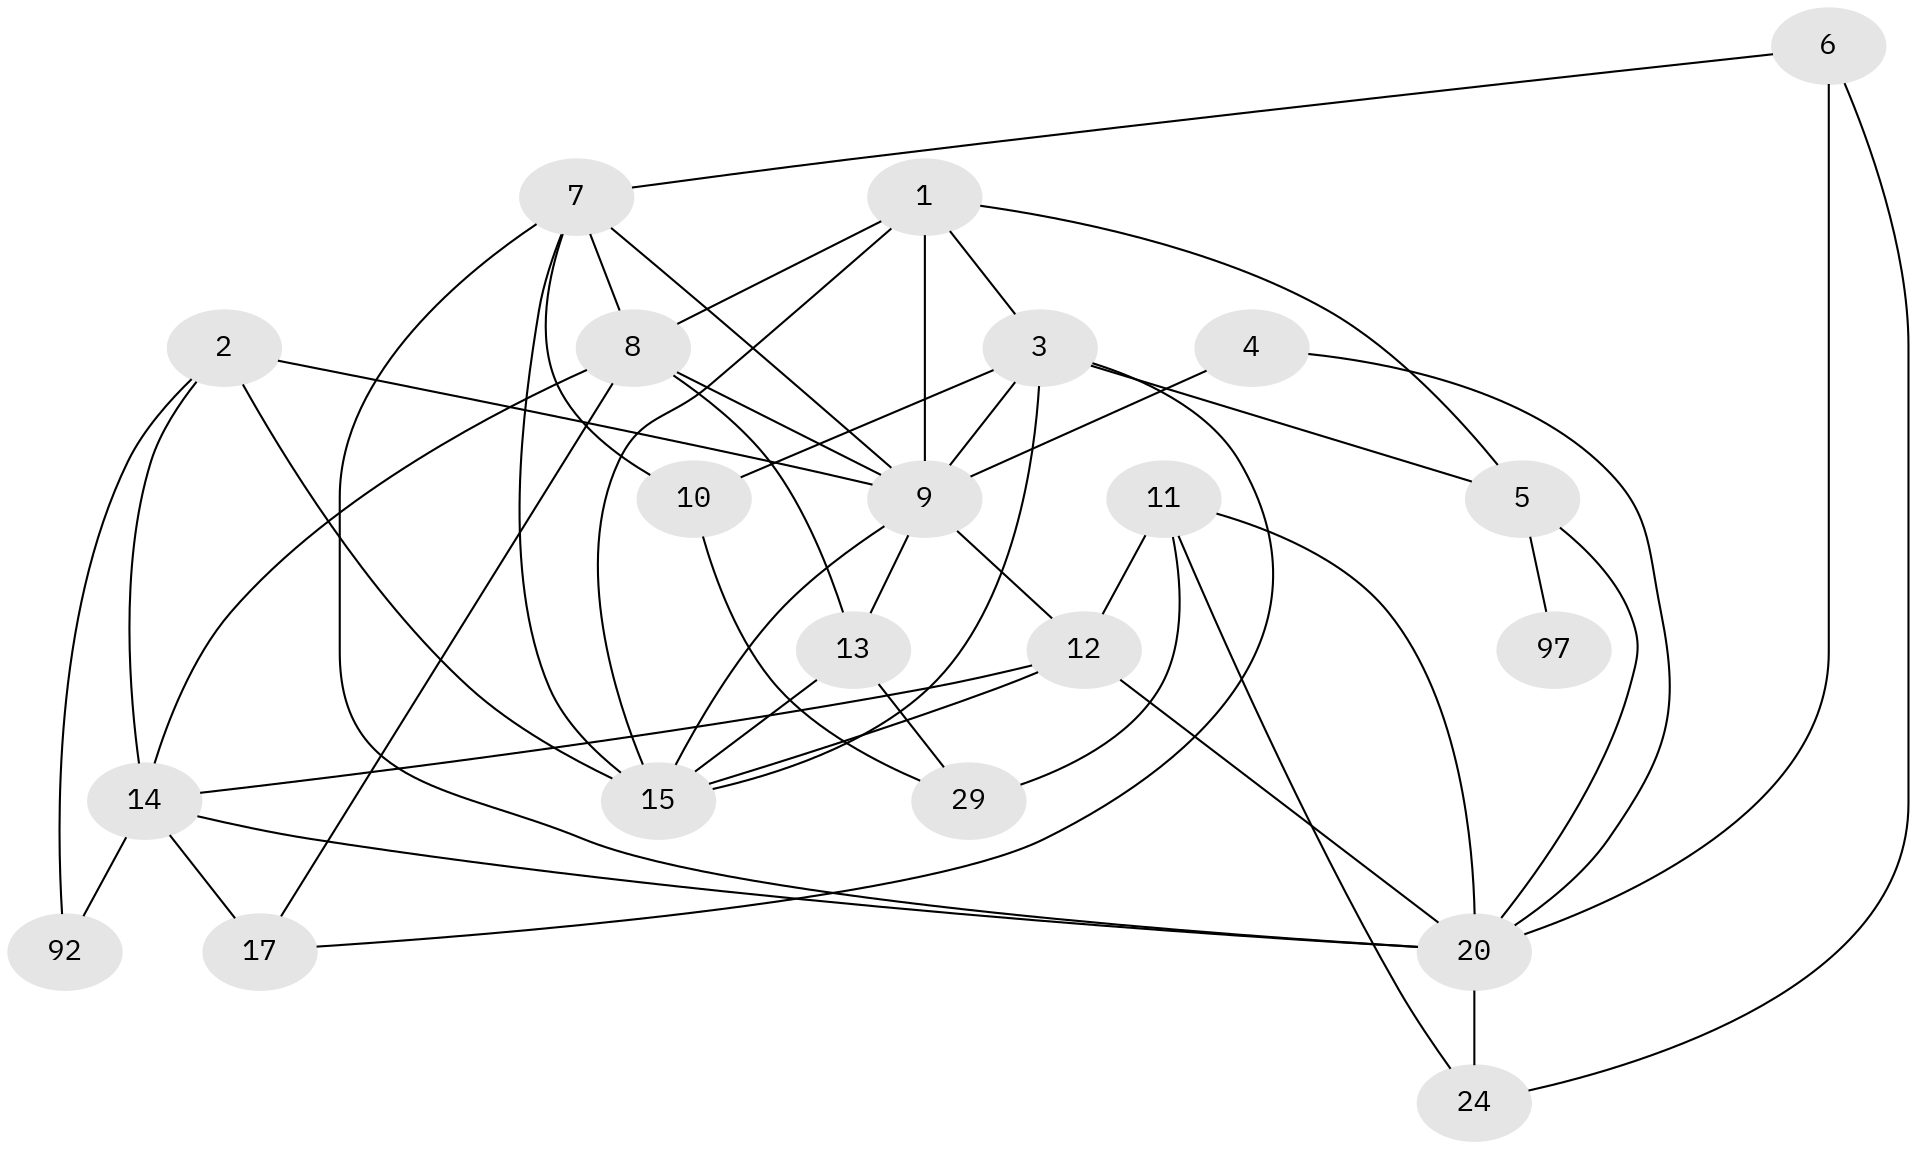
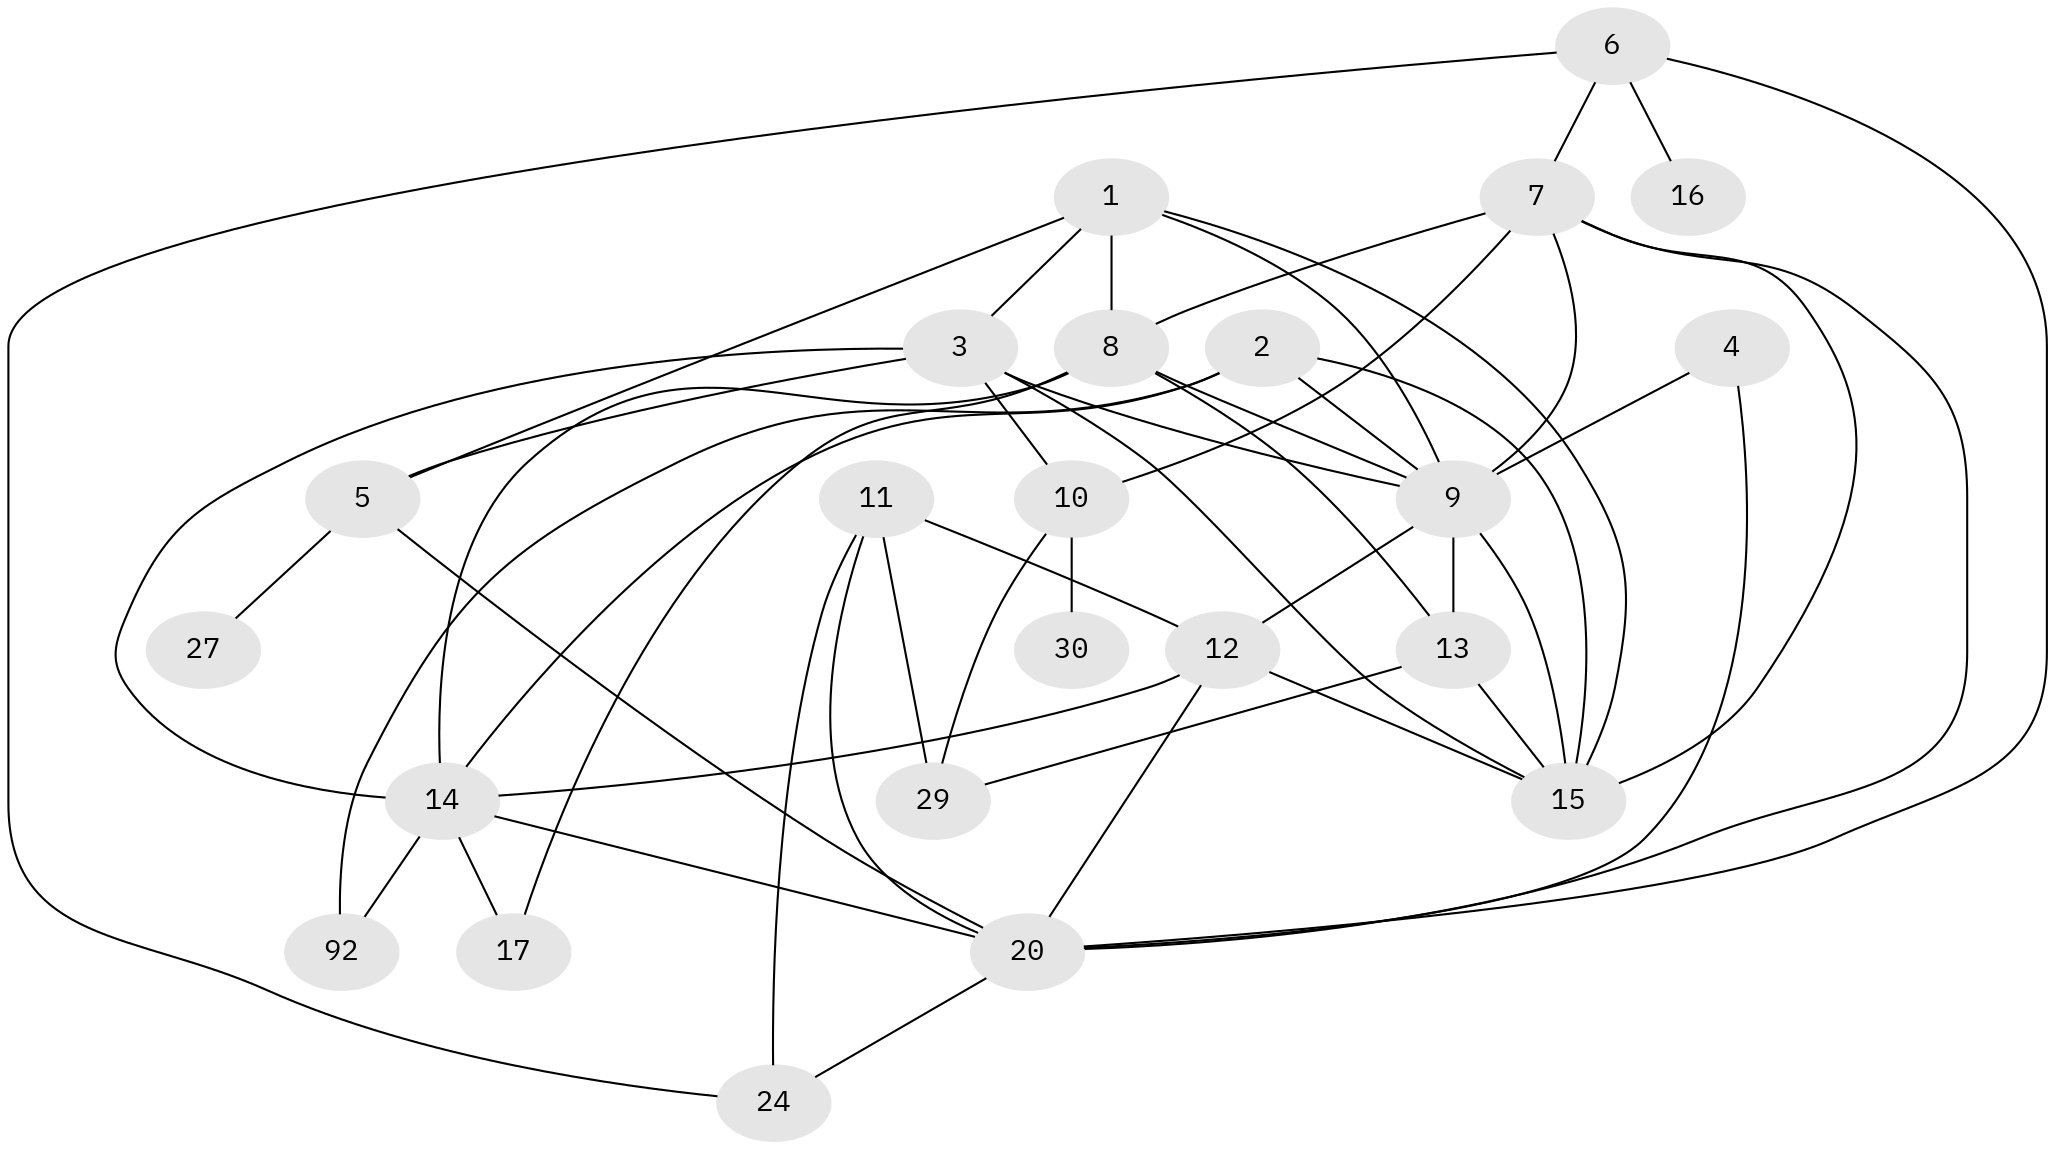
node "16": added
node "30": added
node "97": label "97" -> "27"
edge "3" -- "17": now "3" -- "14"
